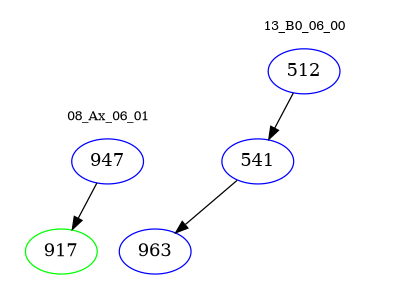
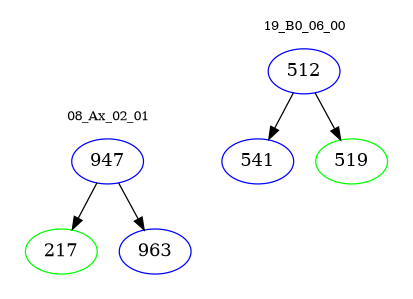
cluster "13_B0_06_00": label "13_B0_06_00" -> "19_B0_06_00"
cluster "08_Ax_06_01": label "08_Ax_06_01" -> "08_Ax_02_01"
node "519": added
edge "541" -> "963": now "947" -> "963"
node "917": label "917" -> "217"
